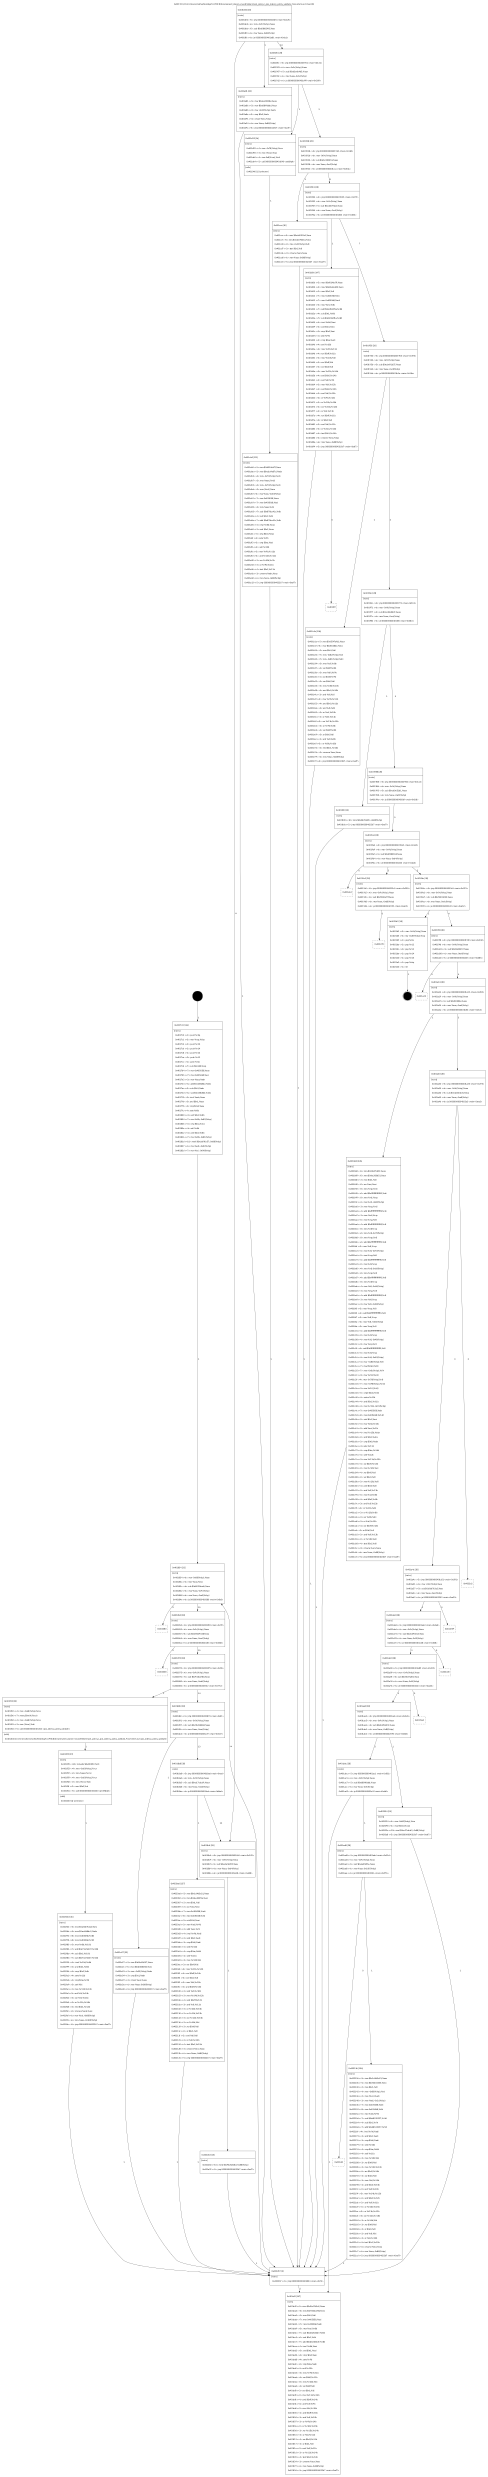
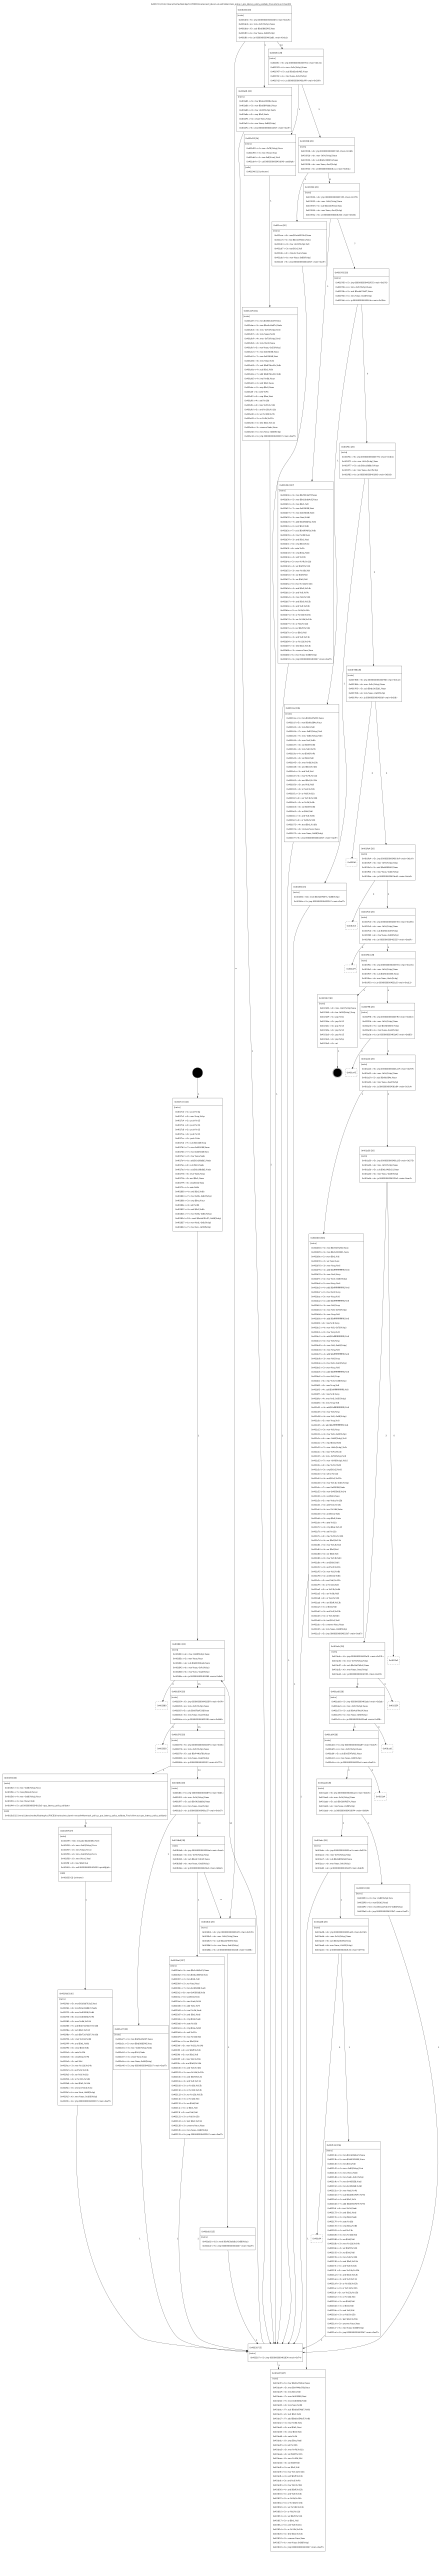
edge "0x401d06 [147]" -> "0x401fdf": now "0x401988 [28]" -> "0x401fdf"
edge "0x4019a4 [28]" -> "0x4019dc [28]": now "0x4019c0 [28]" -> "0x4019dc [28]"
